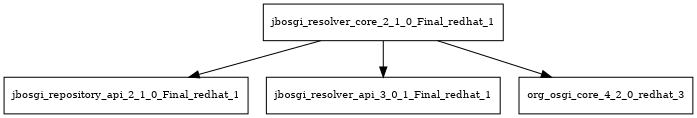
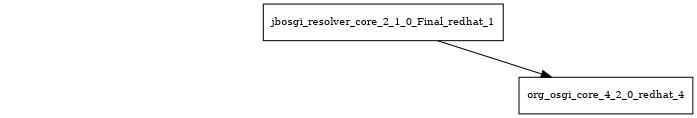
node "jbosgi_repository_api_2_1_0_Final_redhat_1": removed
node "jbosgi_resolver_api_3_0_1_Final_redhat_1": removed
node "org_osgi_core_4_2_0_redhat_3": label "org_osgi_core_4_2_0_redhat_3" -> "org_osgi_core_4_2_0_redhat_4"
